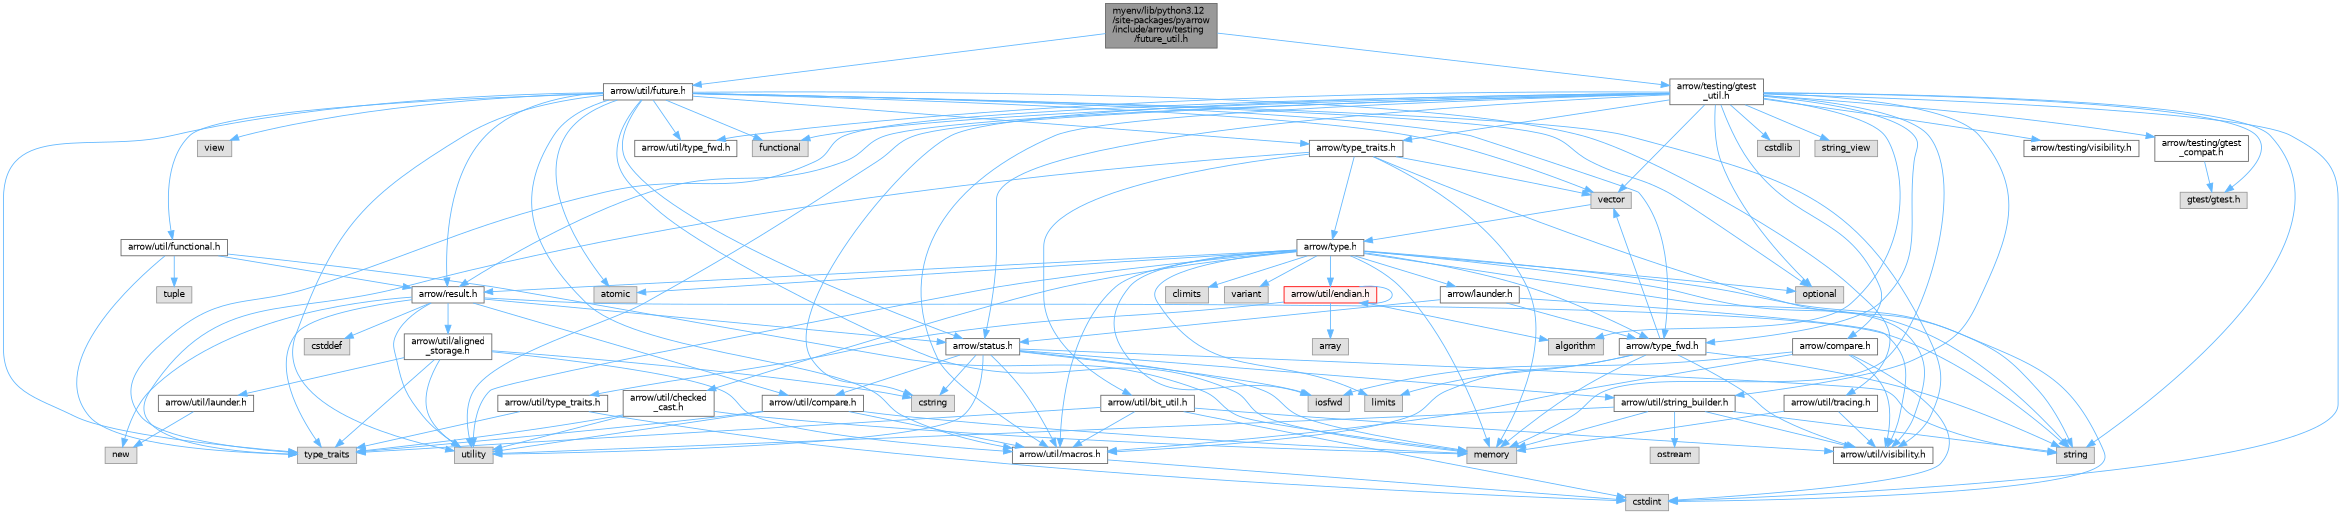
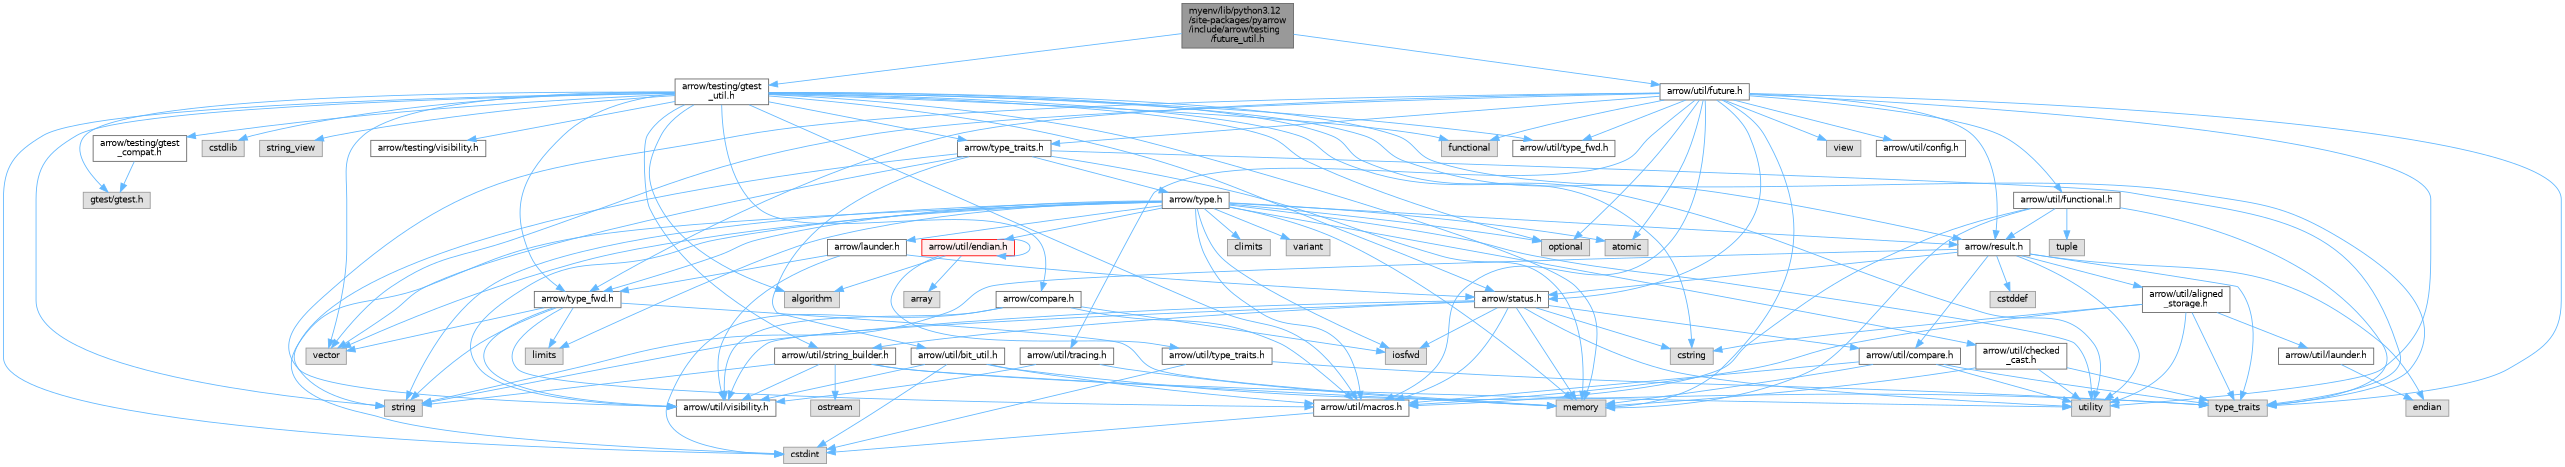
node "arrow/util/config.h": added
edge "vector" -> "arrow/type.h": reversed
edge "arrow/status.h" -> "arrow/util/visibility.h": added
edge "arrow/util/functional.h" -> "arrow/util/macros.h": added
node "new": label "new" -> "endian"
